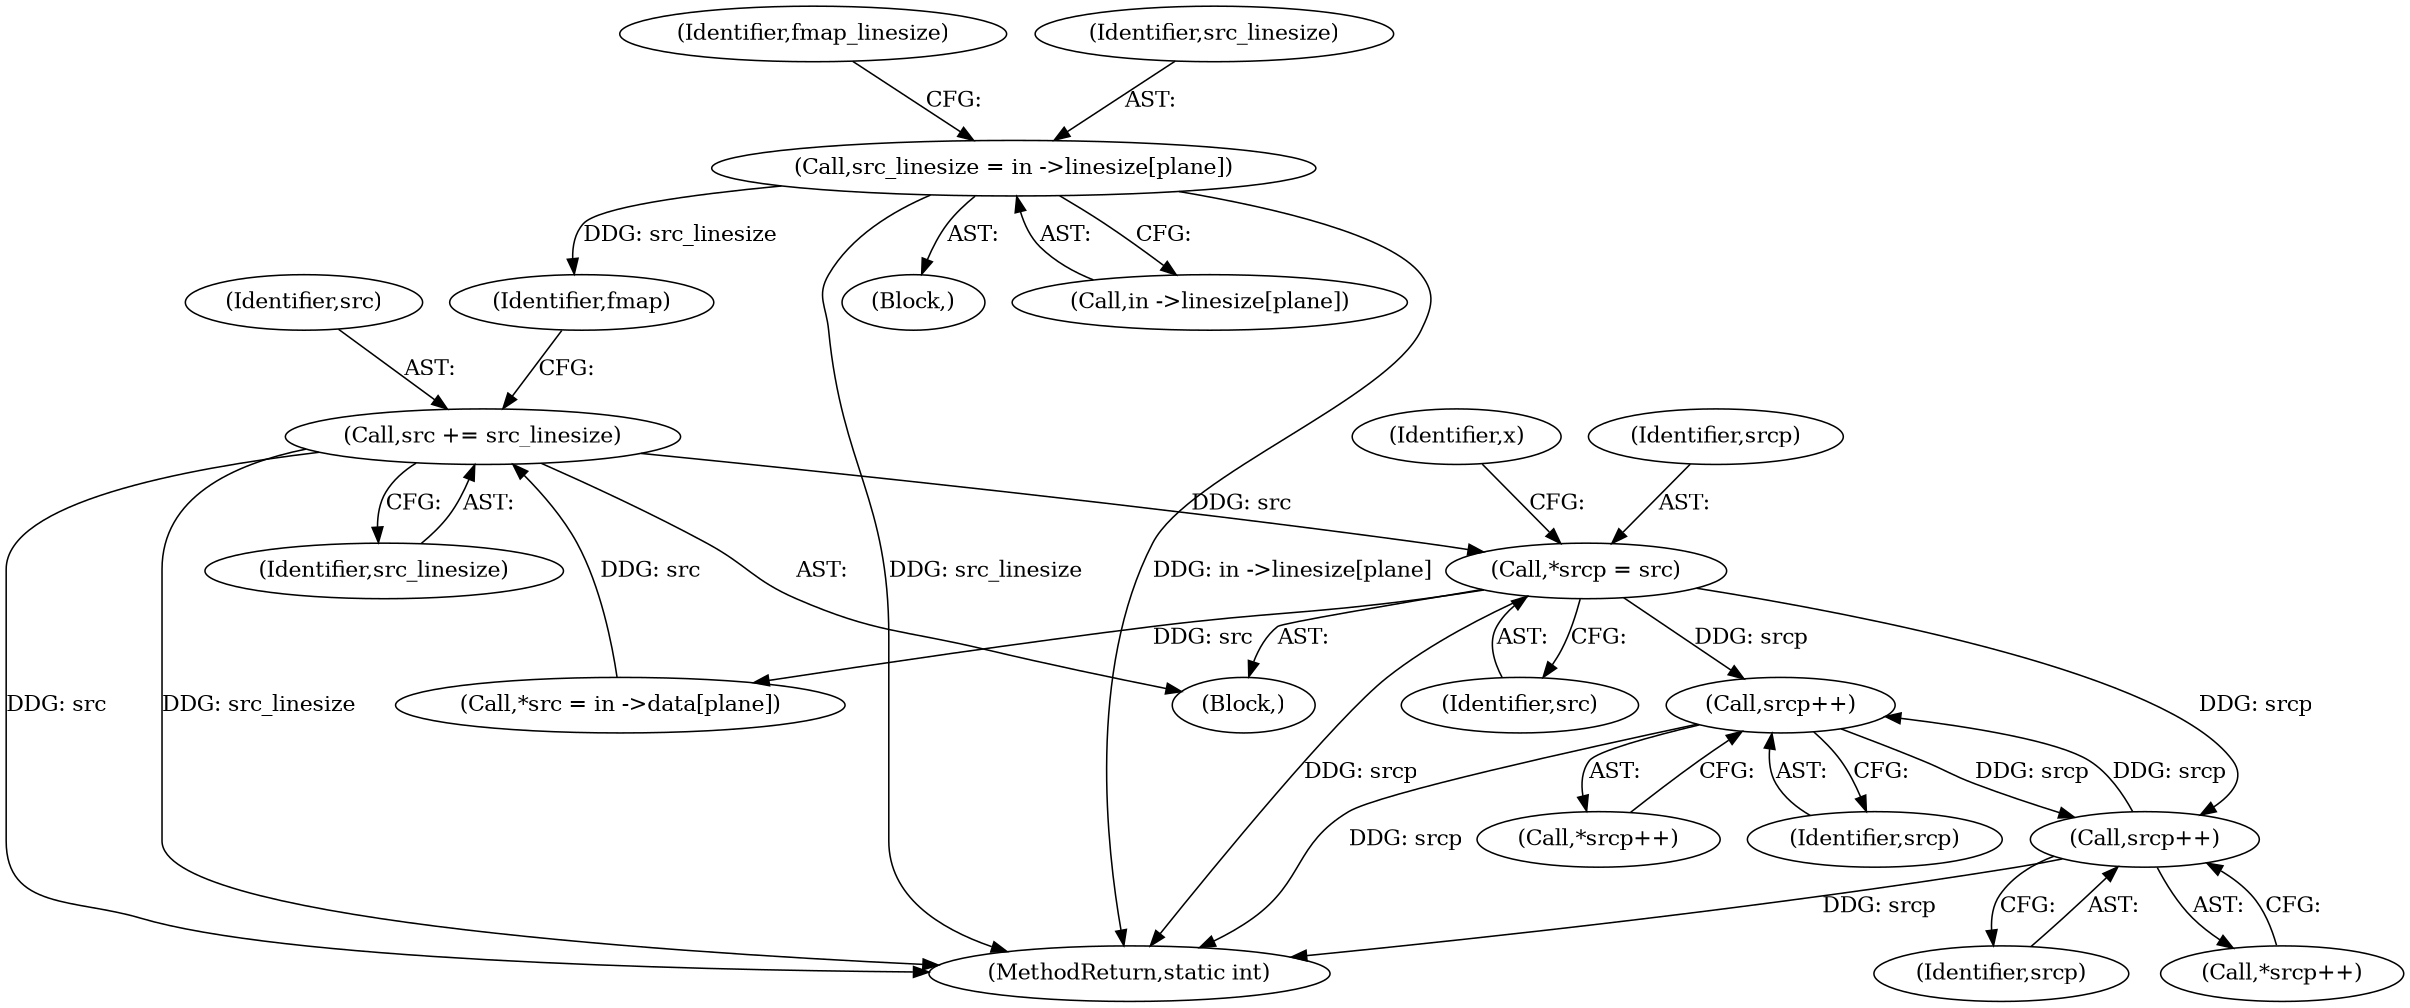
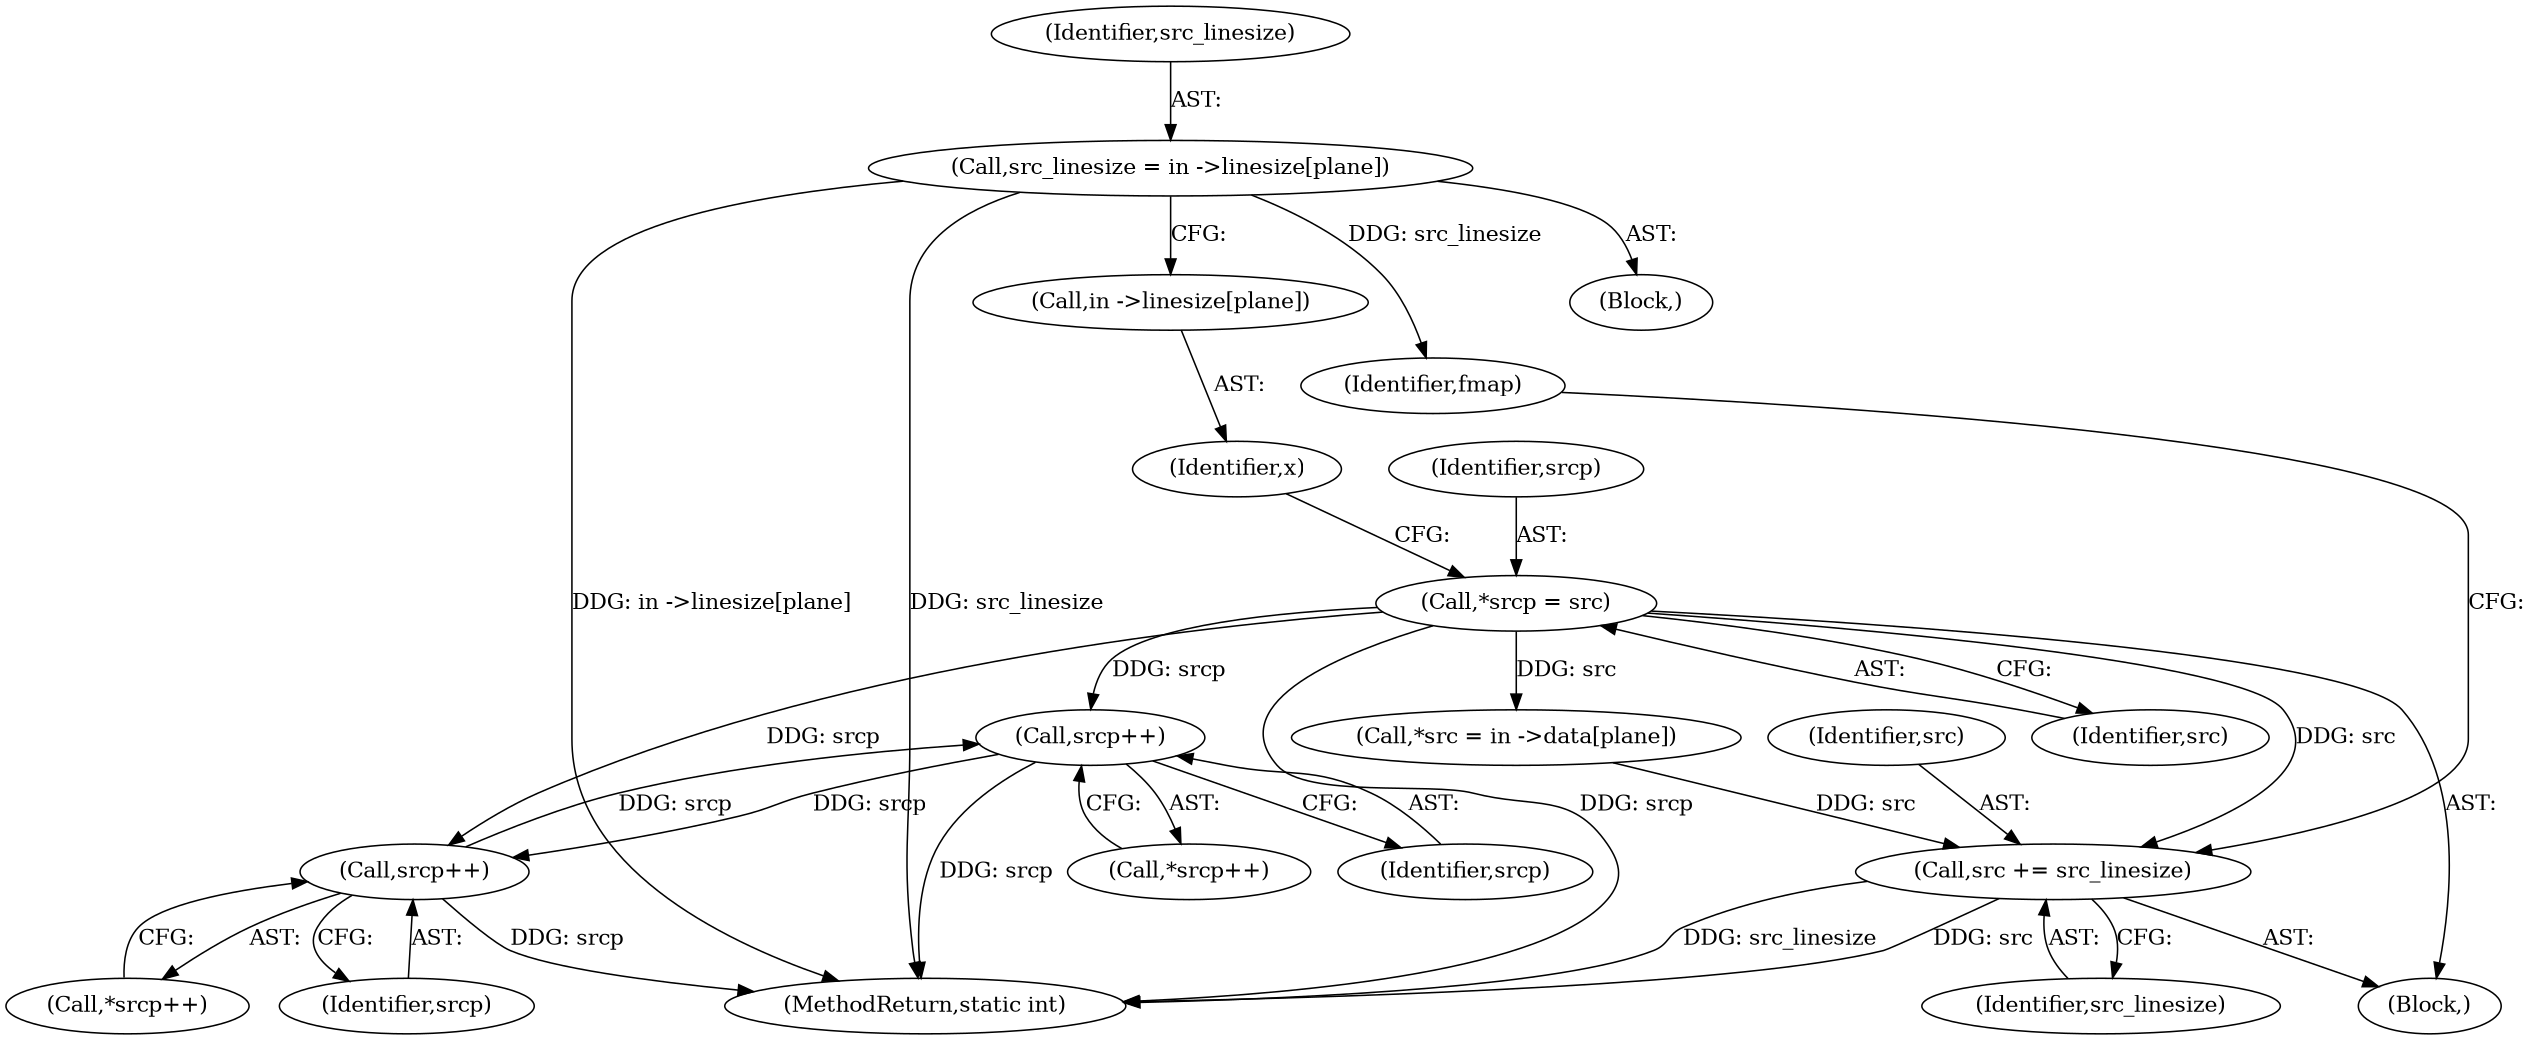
node "(Identifier,fmap_linesize)": removed
edge "(Call,in ->linesize[plane])" -> "(Call,src_linesize = in ->linesize[plane])": now "(Call,in ->linesize[plane])" -> "(Identifier,x)"
edge "(Call,src += src_linesize)" -> "(Call,*srcp = src)": reversed
